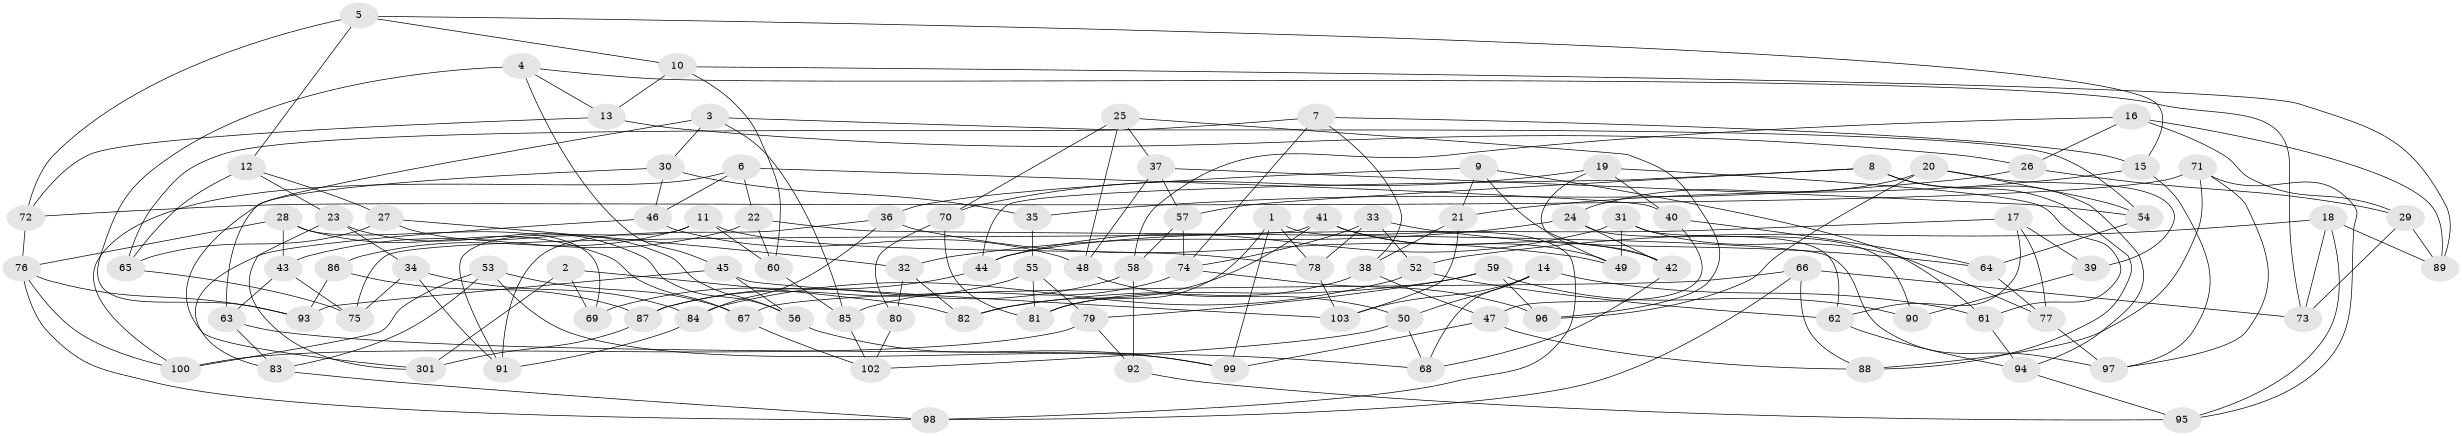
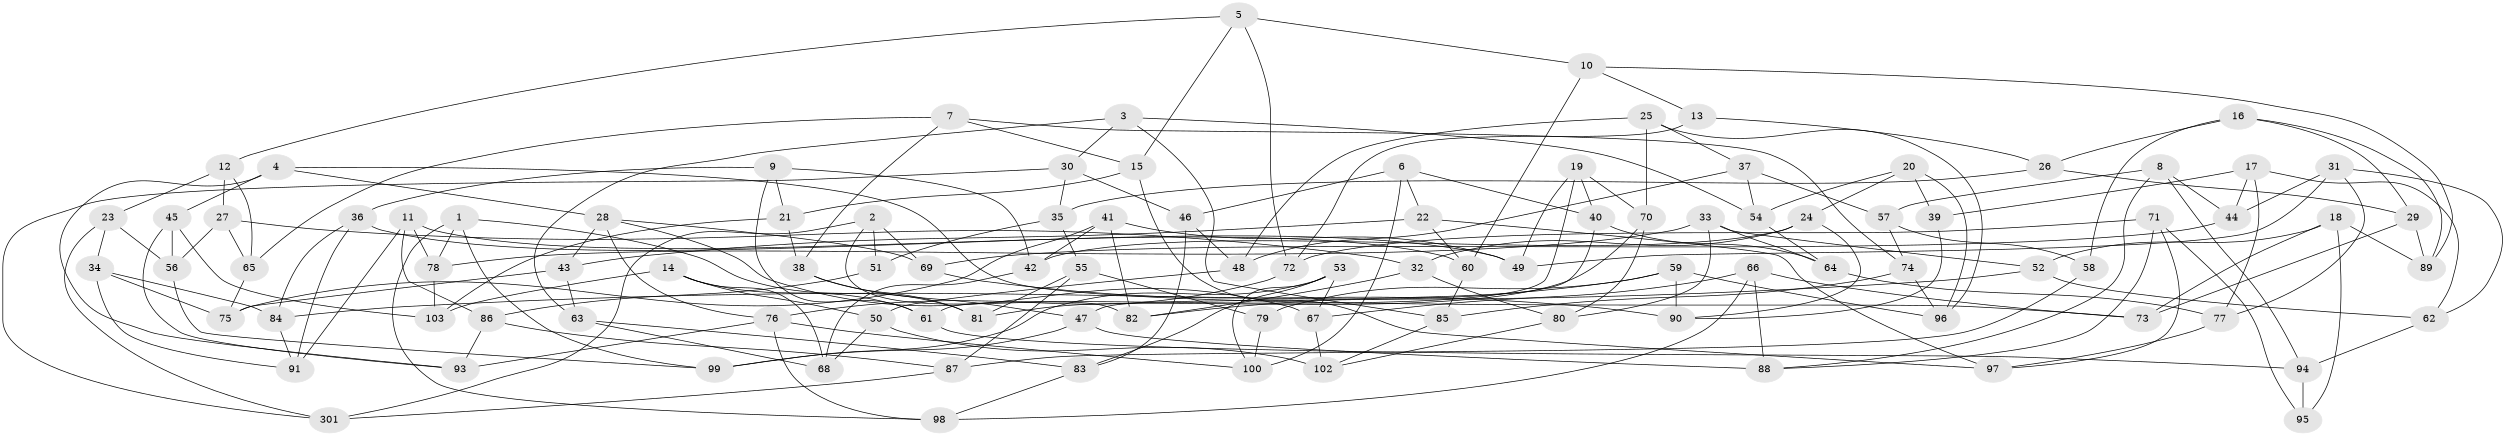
edge "4" -- "13": now "4" -- "28"
edge "33" -- "74": now "33" -- "80"
node "51": added
edge "69" -- "90": added
node "92": removed
